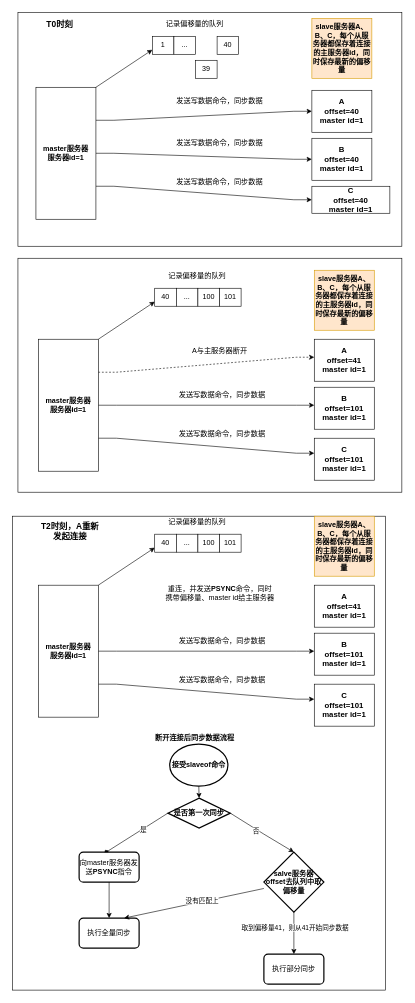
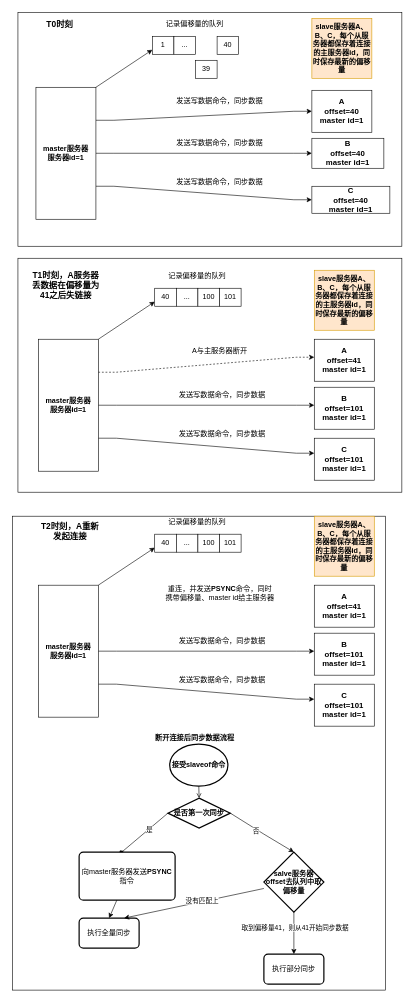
node "B offset=40 master id=1": size 60x42 -> 72x30
node "T1时刻，A服务器丢数据在偏移量为41之后失链接": added
edge "接受slaveof命令" -> "是否第一次同步": arrowhead classic -> open
node "向master服务器发送PSYNC指令": size 60x30 -> 96x48
